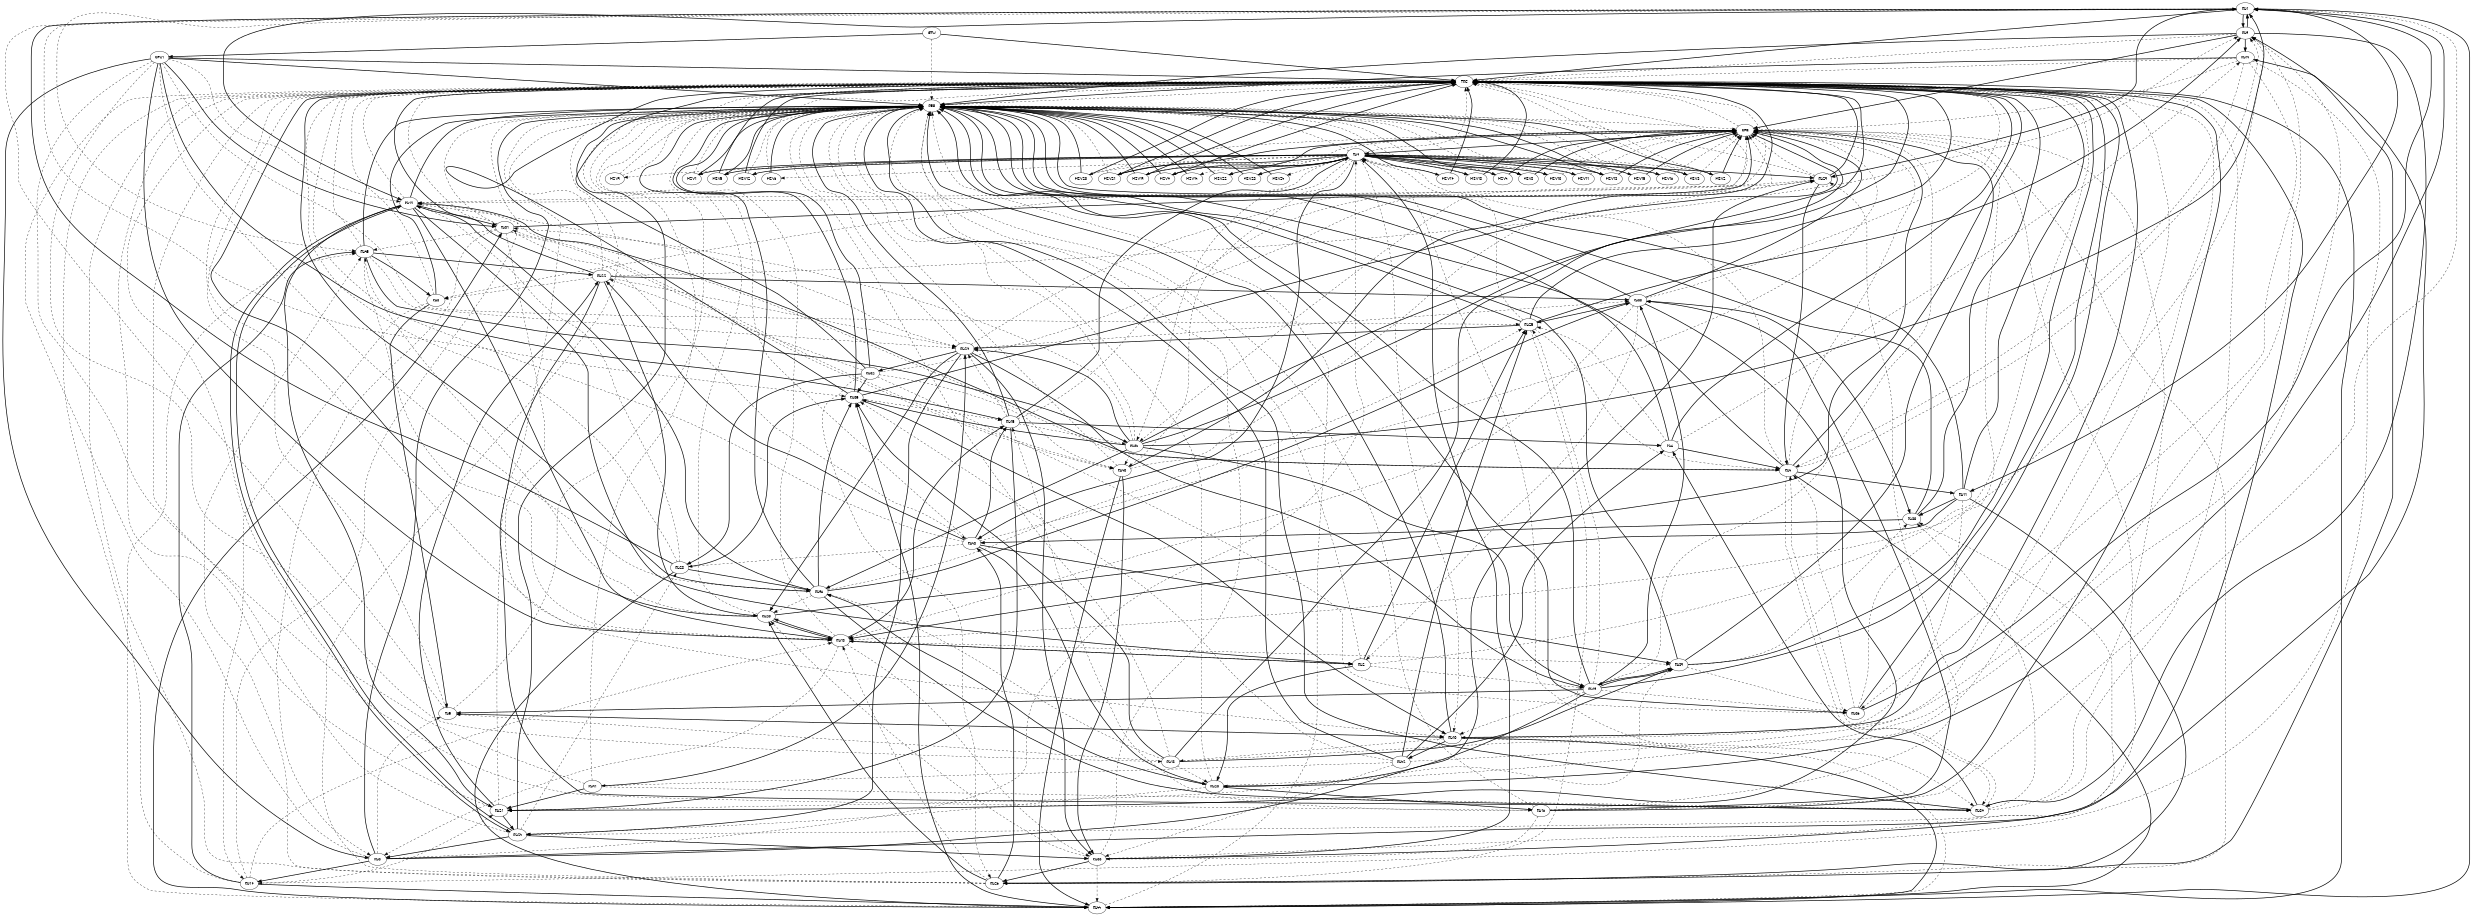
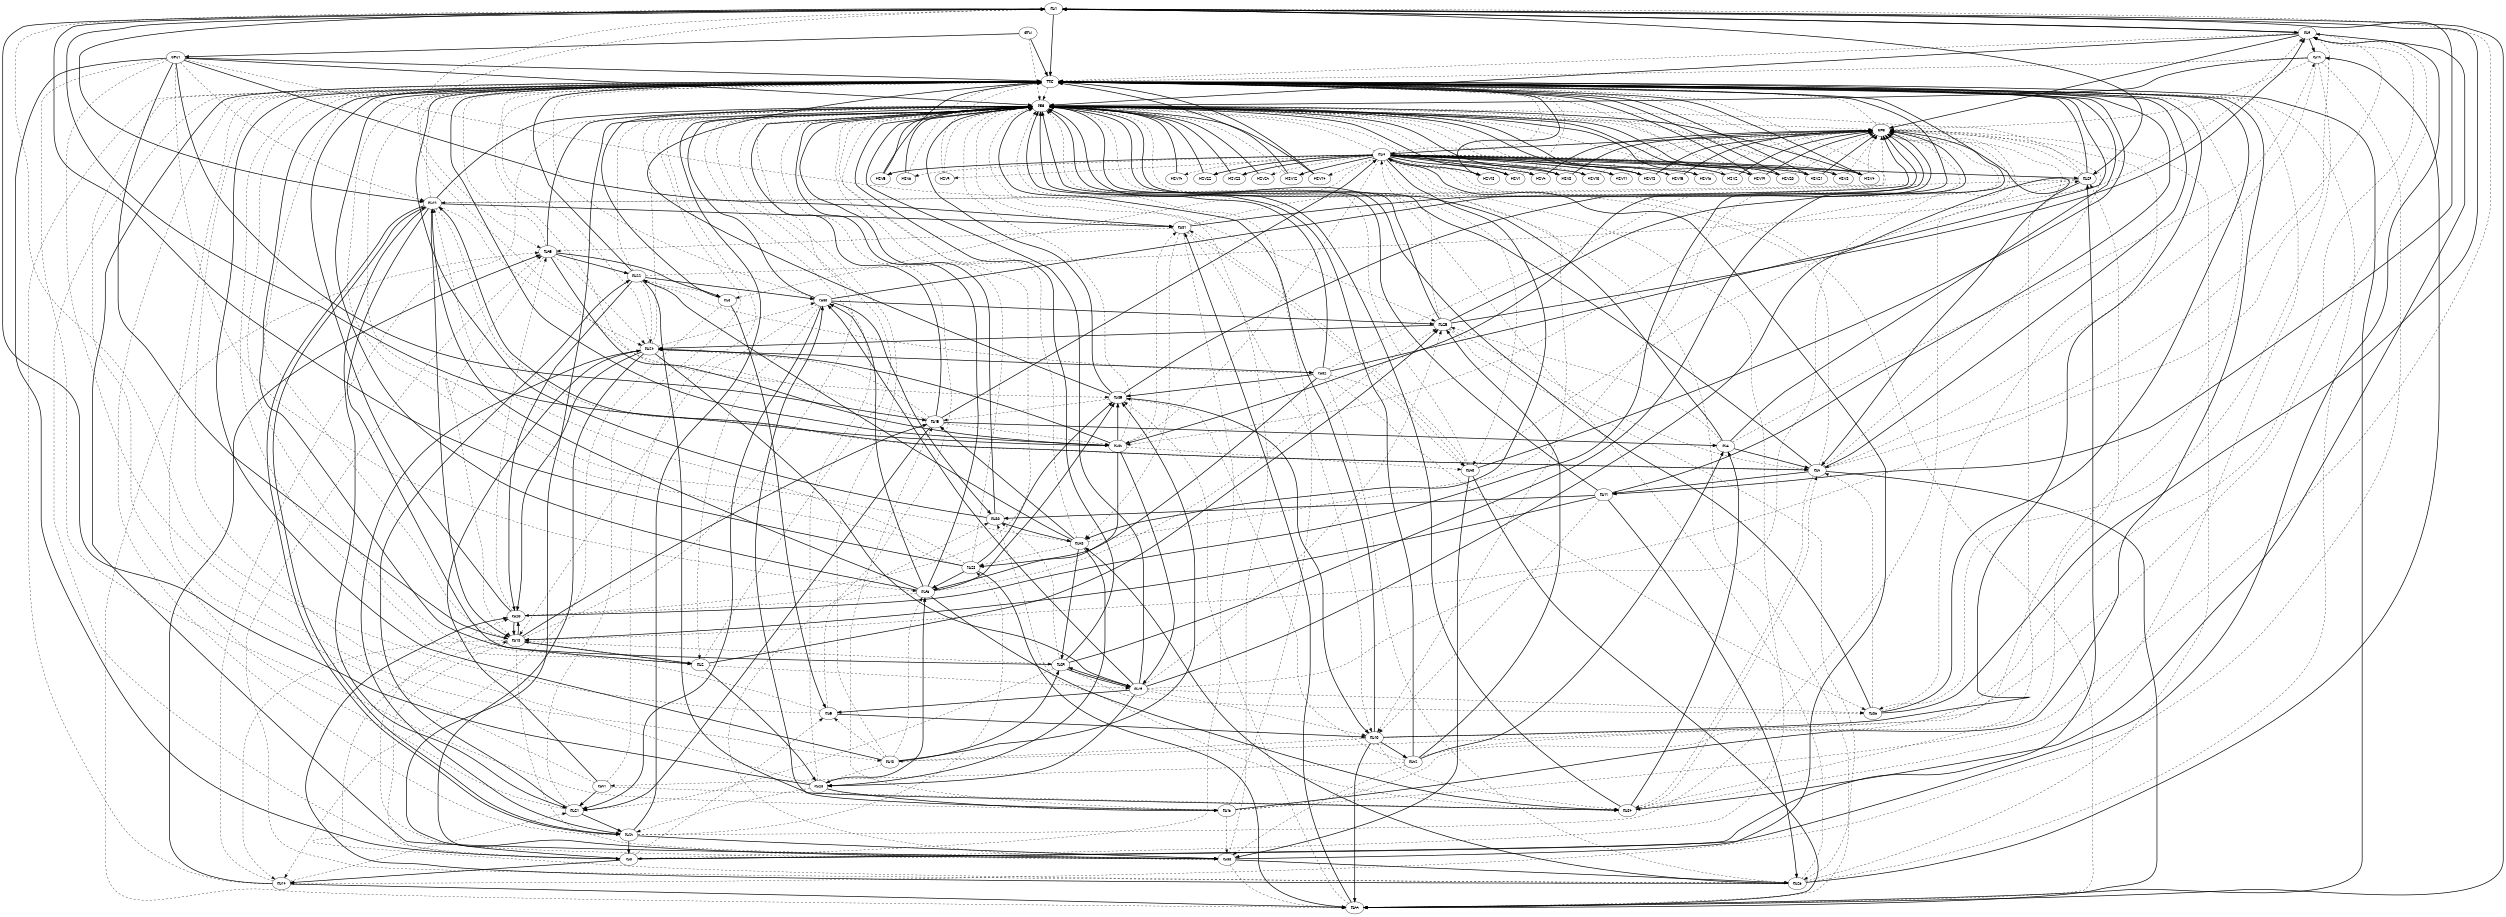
edge "RD8" -> "TRC": removed
edge "RD28" -> "REG": added
edge "RD44" -> "RD35": style bold -> dashed
edge "RD17" -> "RD13": reversed
